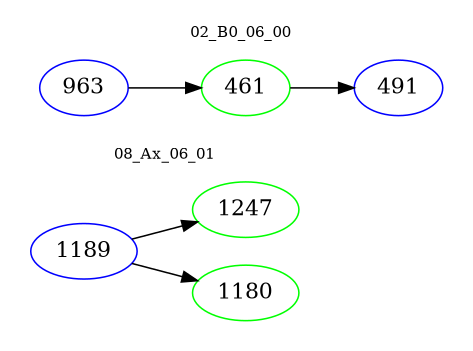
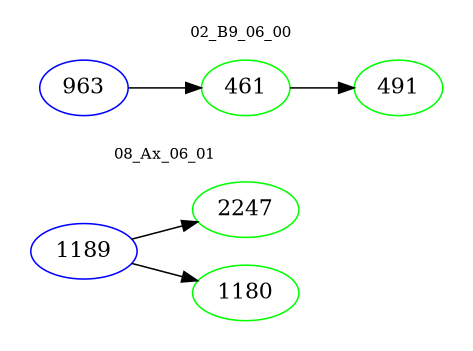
cluster "02_B0_06_00": label "02_B0_06_00" -> "02_B9_06_00"
node "491": color blue -> green
node "1247": label "1247" -> "2247"
